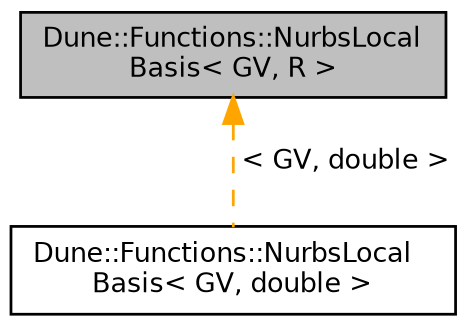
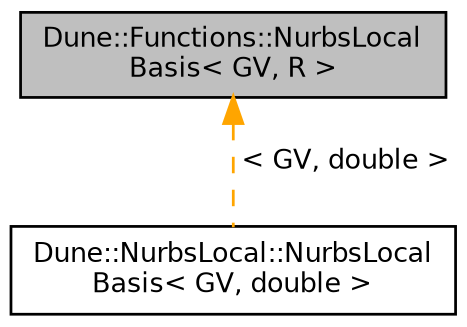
node "Dune::Functions::NurbsLocal Basis< GV, double >": label "Dune::Functions::NurbsLocal Basis< GV, double >" -> "Dune::NurbsLocal::NurbsLocal Basis< GV, double >"
